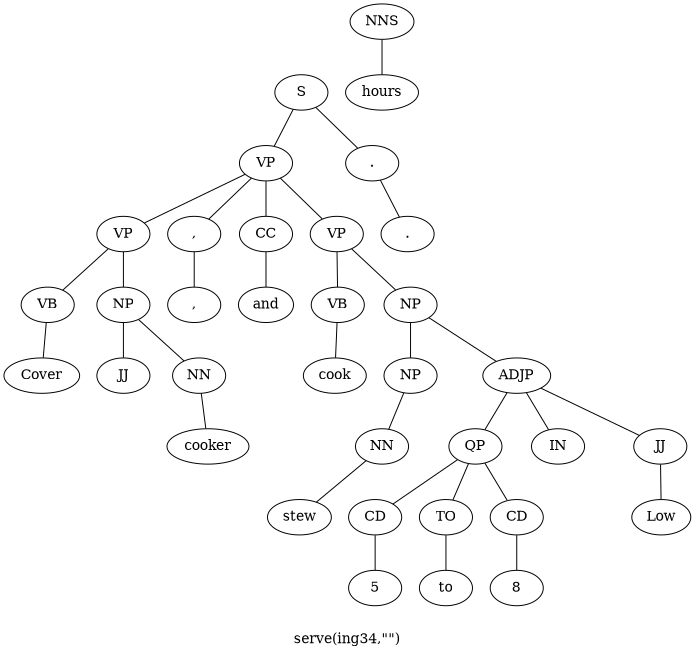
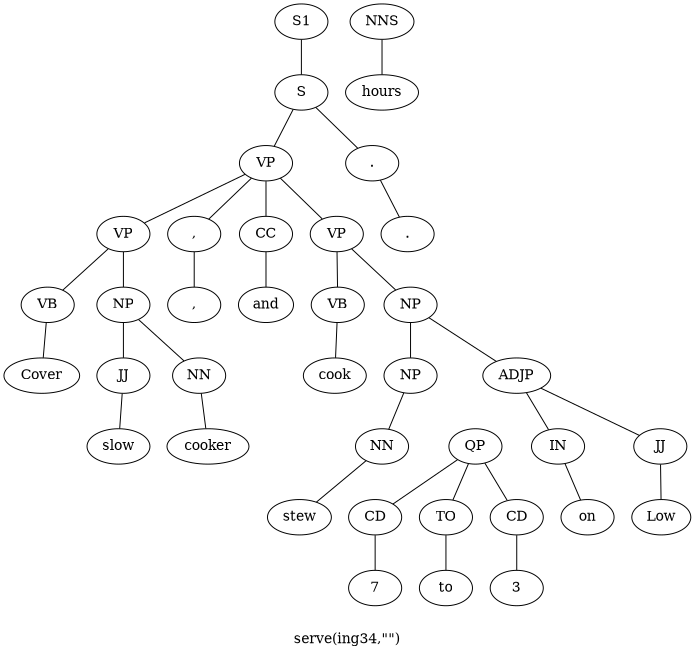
node "S1": added
edge "ADJP" -- "QP": removed
node "slow": added
node "on": added
node "5": label "5" -> "7"
node "8": label "8" -> "3"
